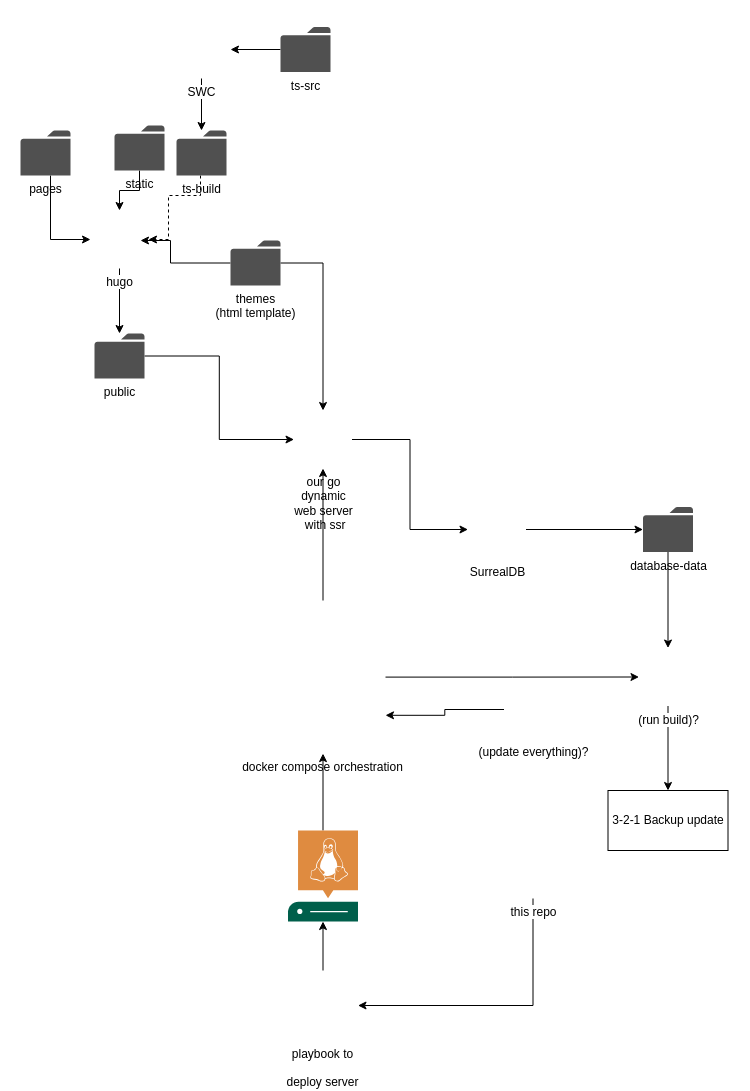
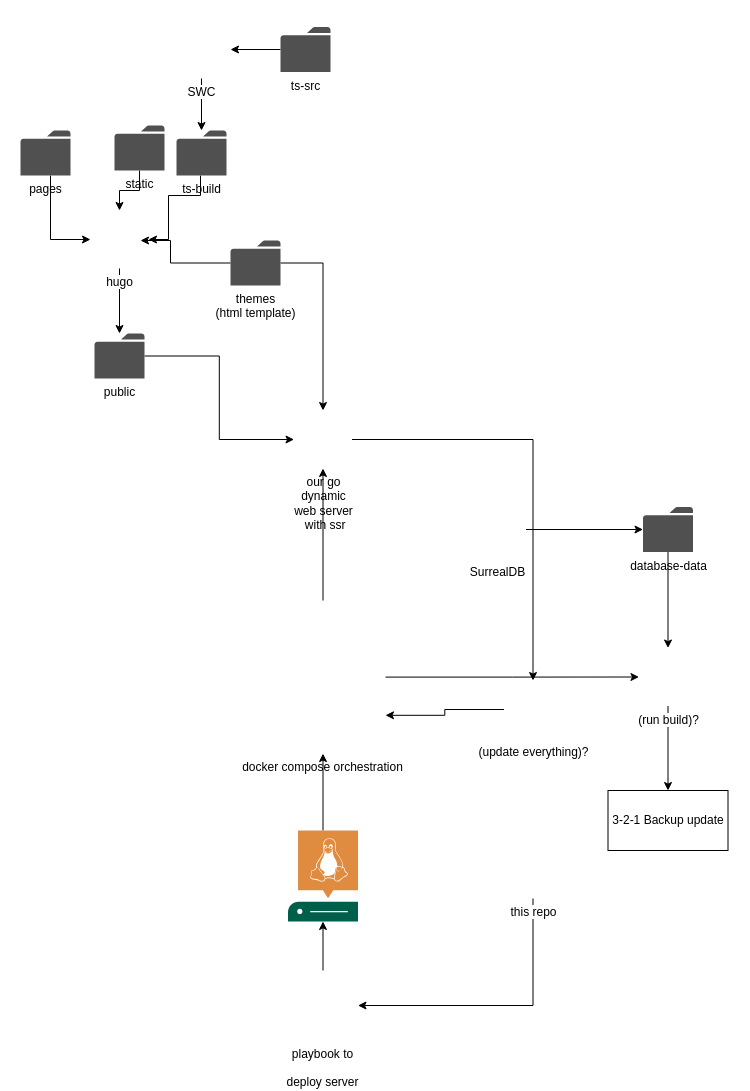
edge "ts-build" -> "hugo": style dashed -> solid
edge "our go dynamic web server with ssr" -> "SurrealDB": now "our go dynamic web server with ssr" -> "(update everything)?"
